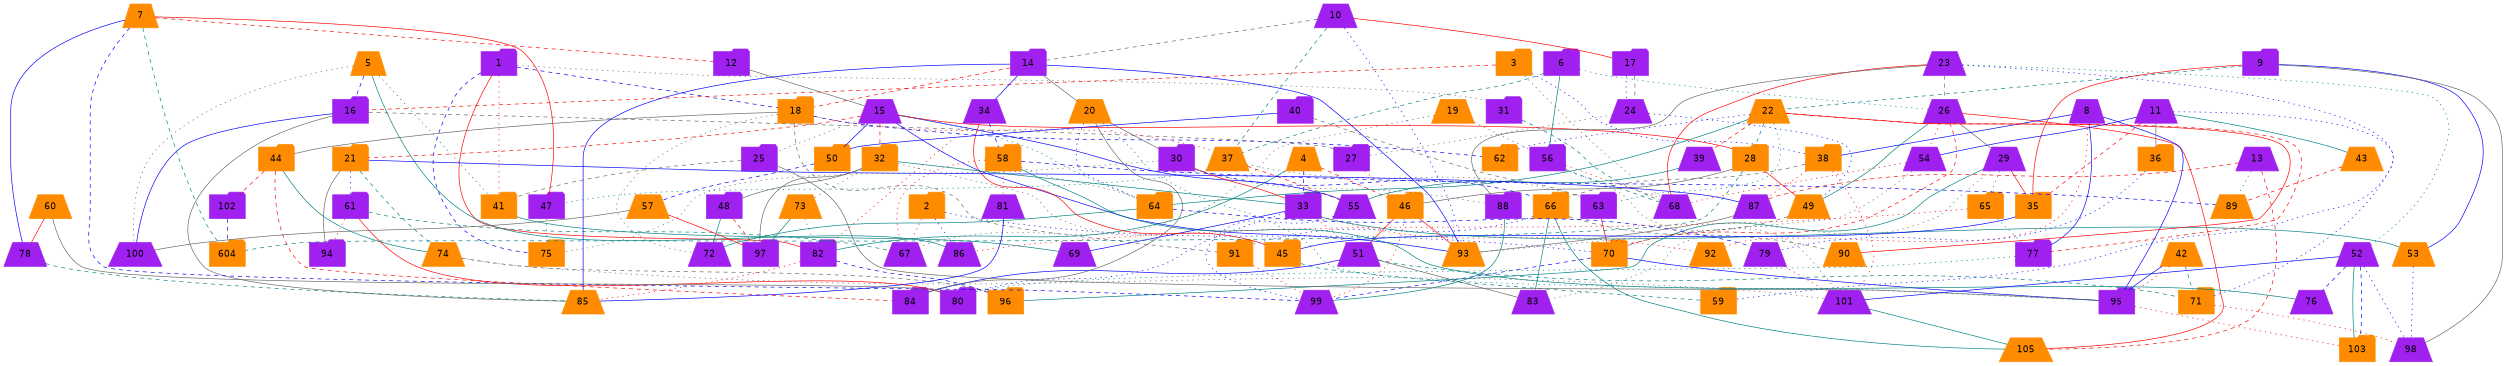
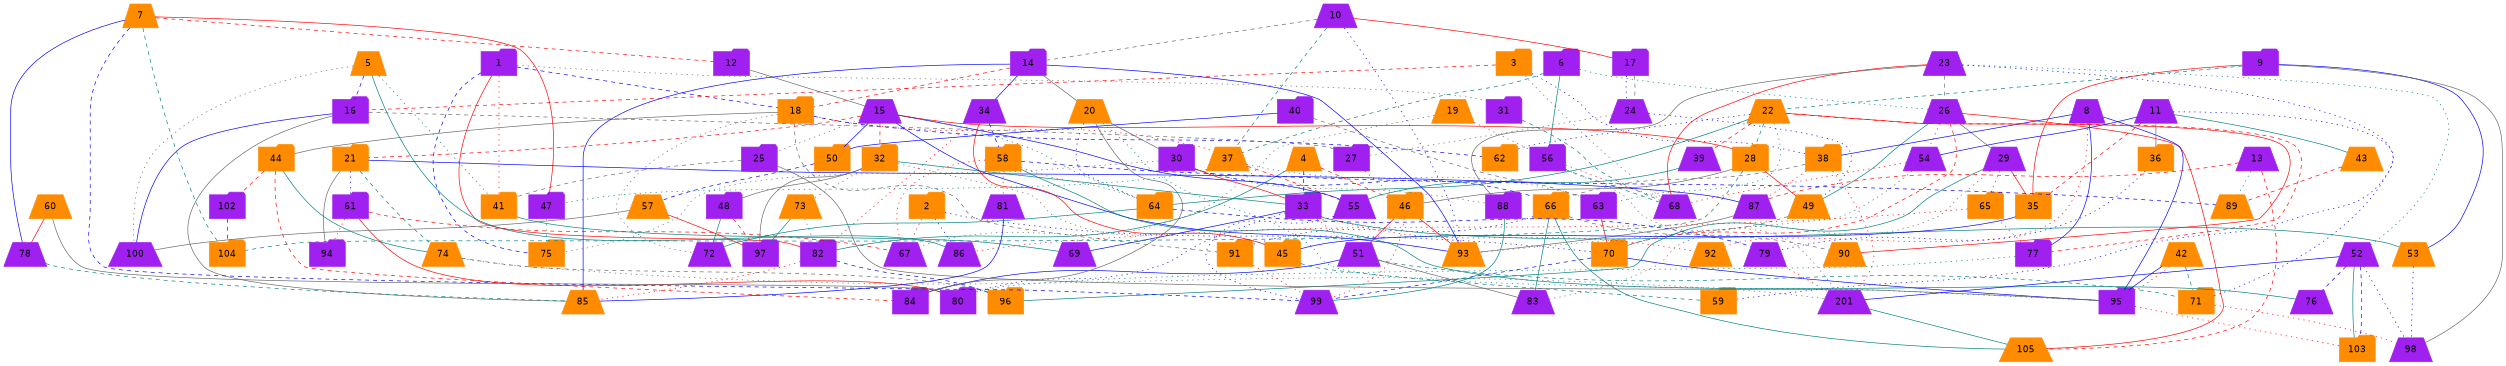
edge "61" -- "67": color teal -> red
node "604": label "604" -> "104"
node "101": label "101" -> "201"
